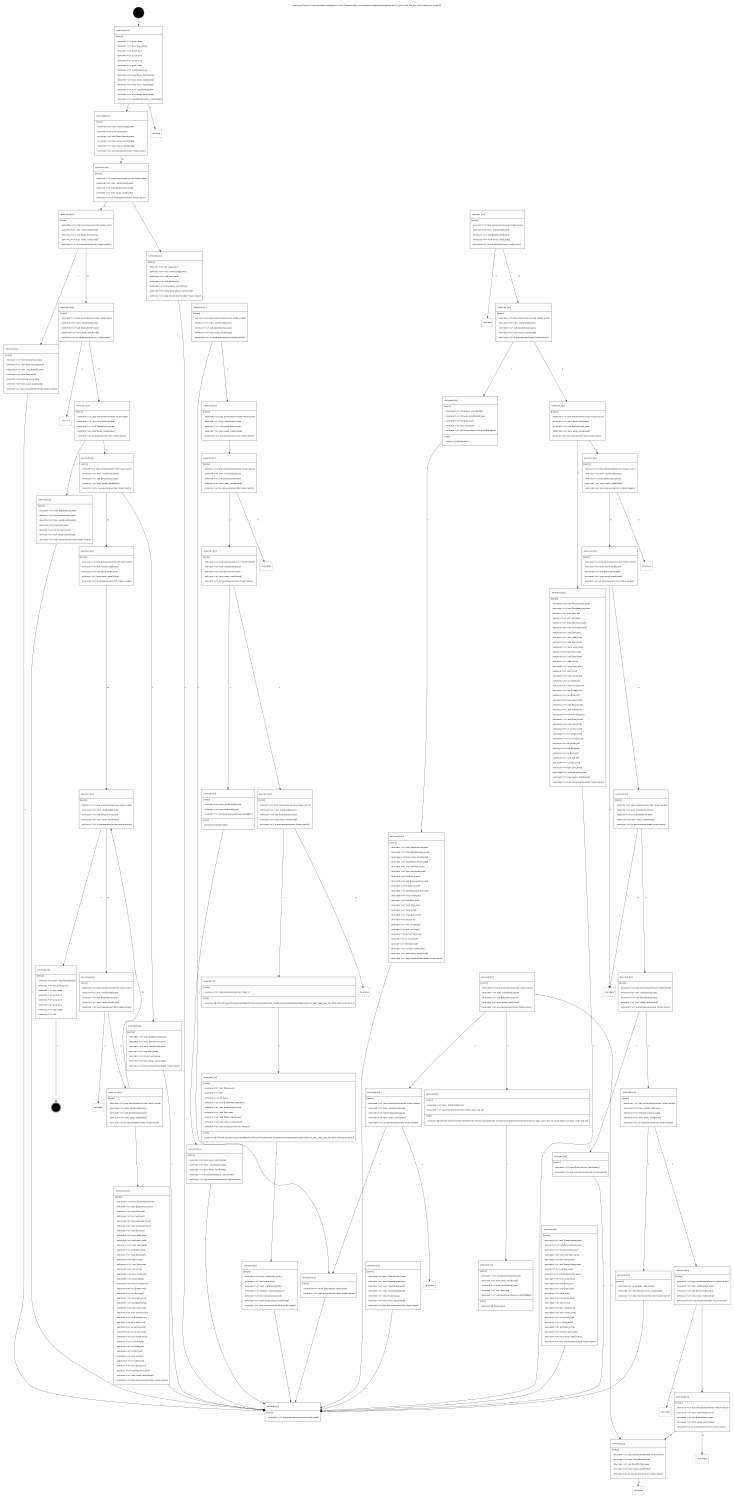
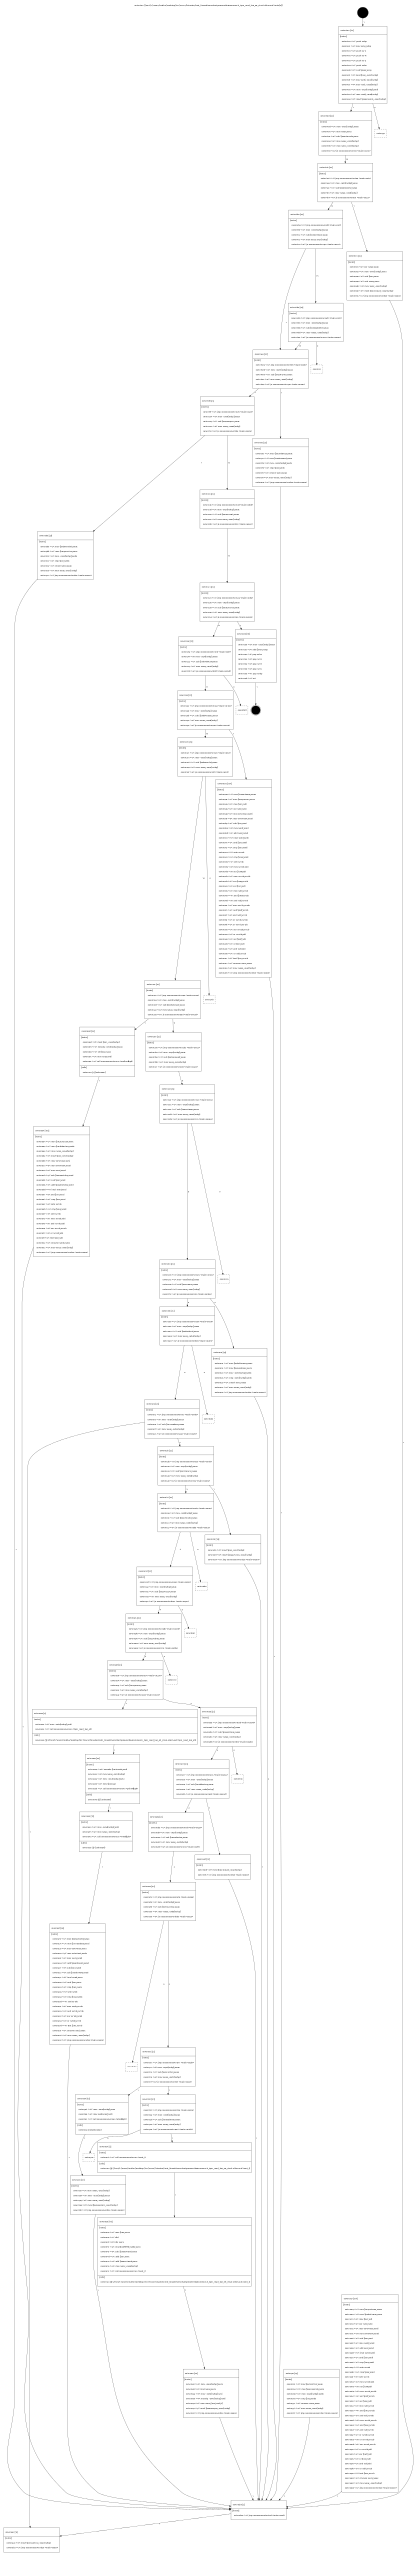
edge "0x4014ba [22]" -> "0x401761 [27]": now "0x4014ba [22]" -> "0x4014e6 [25]"
edge "0x4015ae [25]" -> "0x401807 [134]": removed, label "1"
edge "0x4015e0 [25]" -> "0x401b89": now "0x4015e0 [25]" -> "0x401919 [27]"
edge "0x401563 [25]" -> "0x401531 [25]": now "0x401563 [25]" -> "0x40157c [25]"
edge "0x40168f [25]" -> "0x401676 [25]": reversed
edge "0x4016a8 [25]" -> "0x40190d [12]": now "0x4016a8 [25]" -> "0x4016c1 [25]"
edge "0x401aac [12]" -> "0x401d2e [5]": reversed
node "0x401a40 [15]": added
